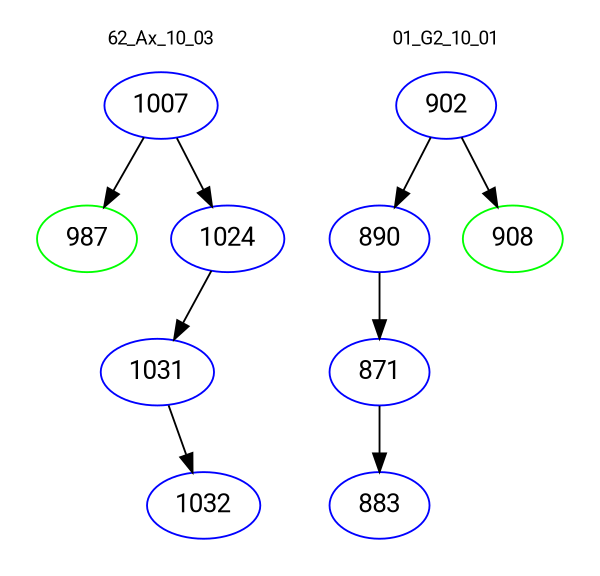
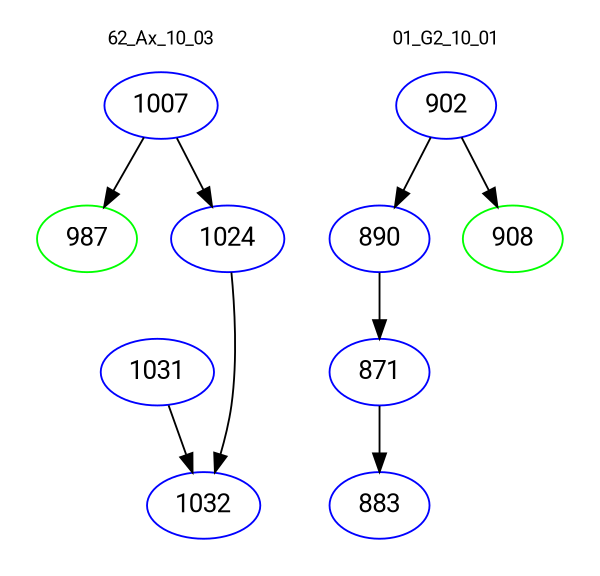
edge "1024" -> "1031": now "1024" -> "1032"
